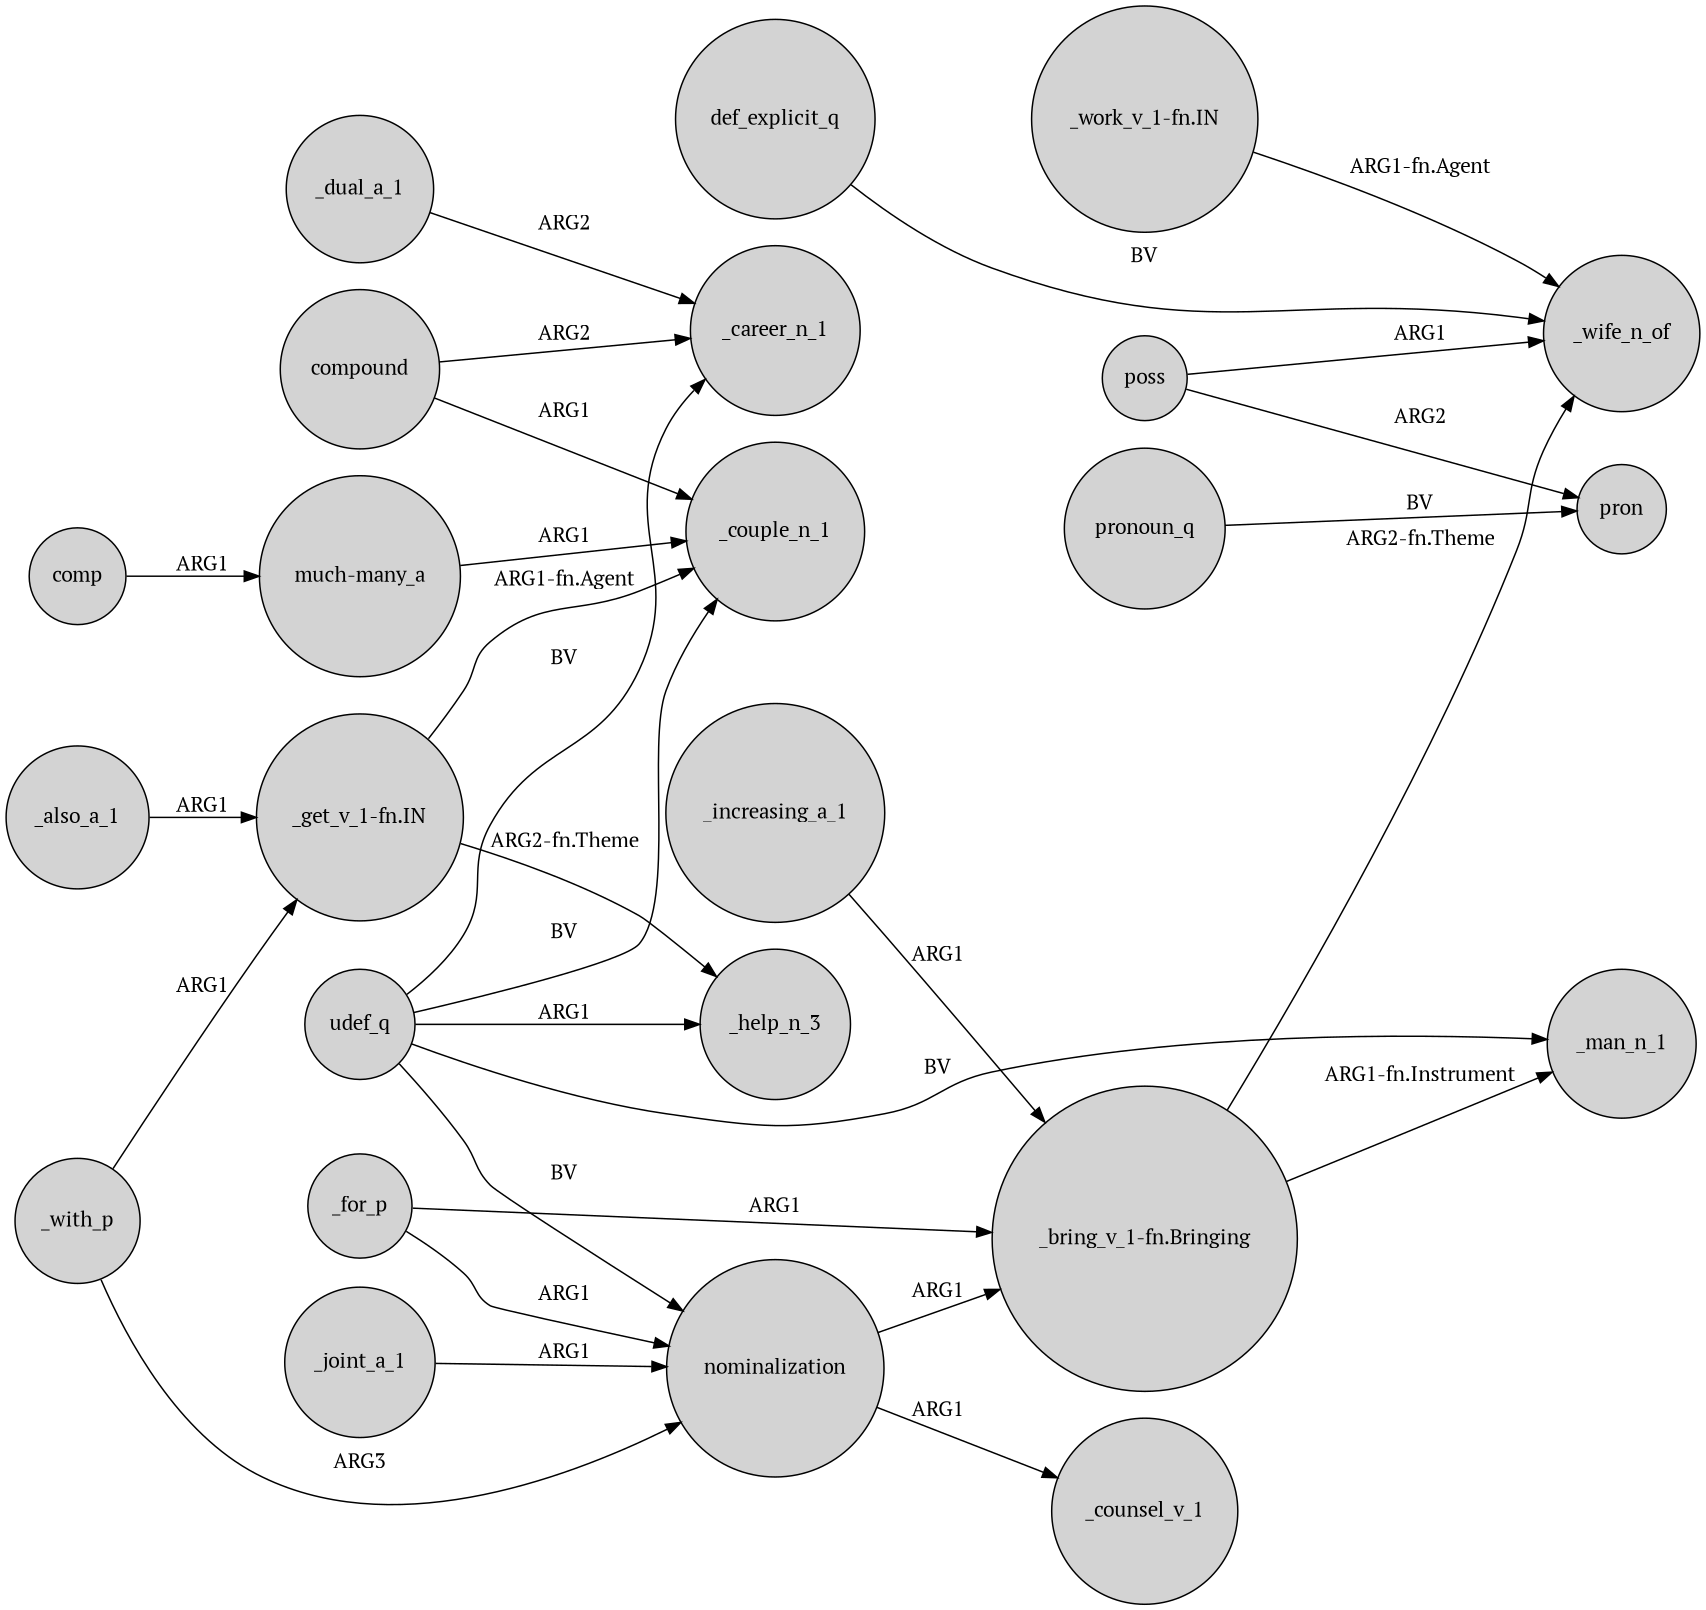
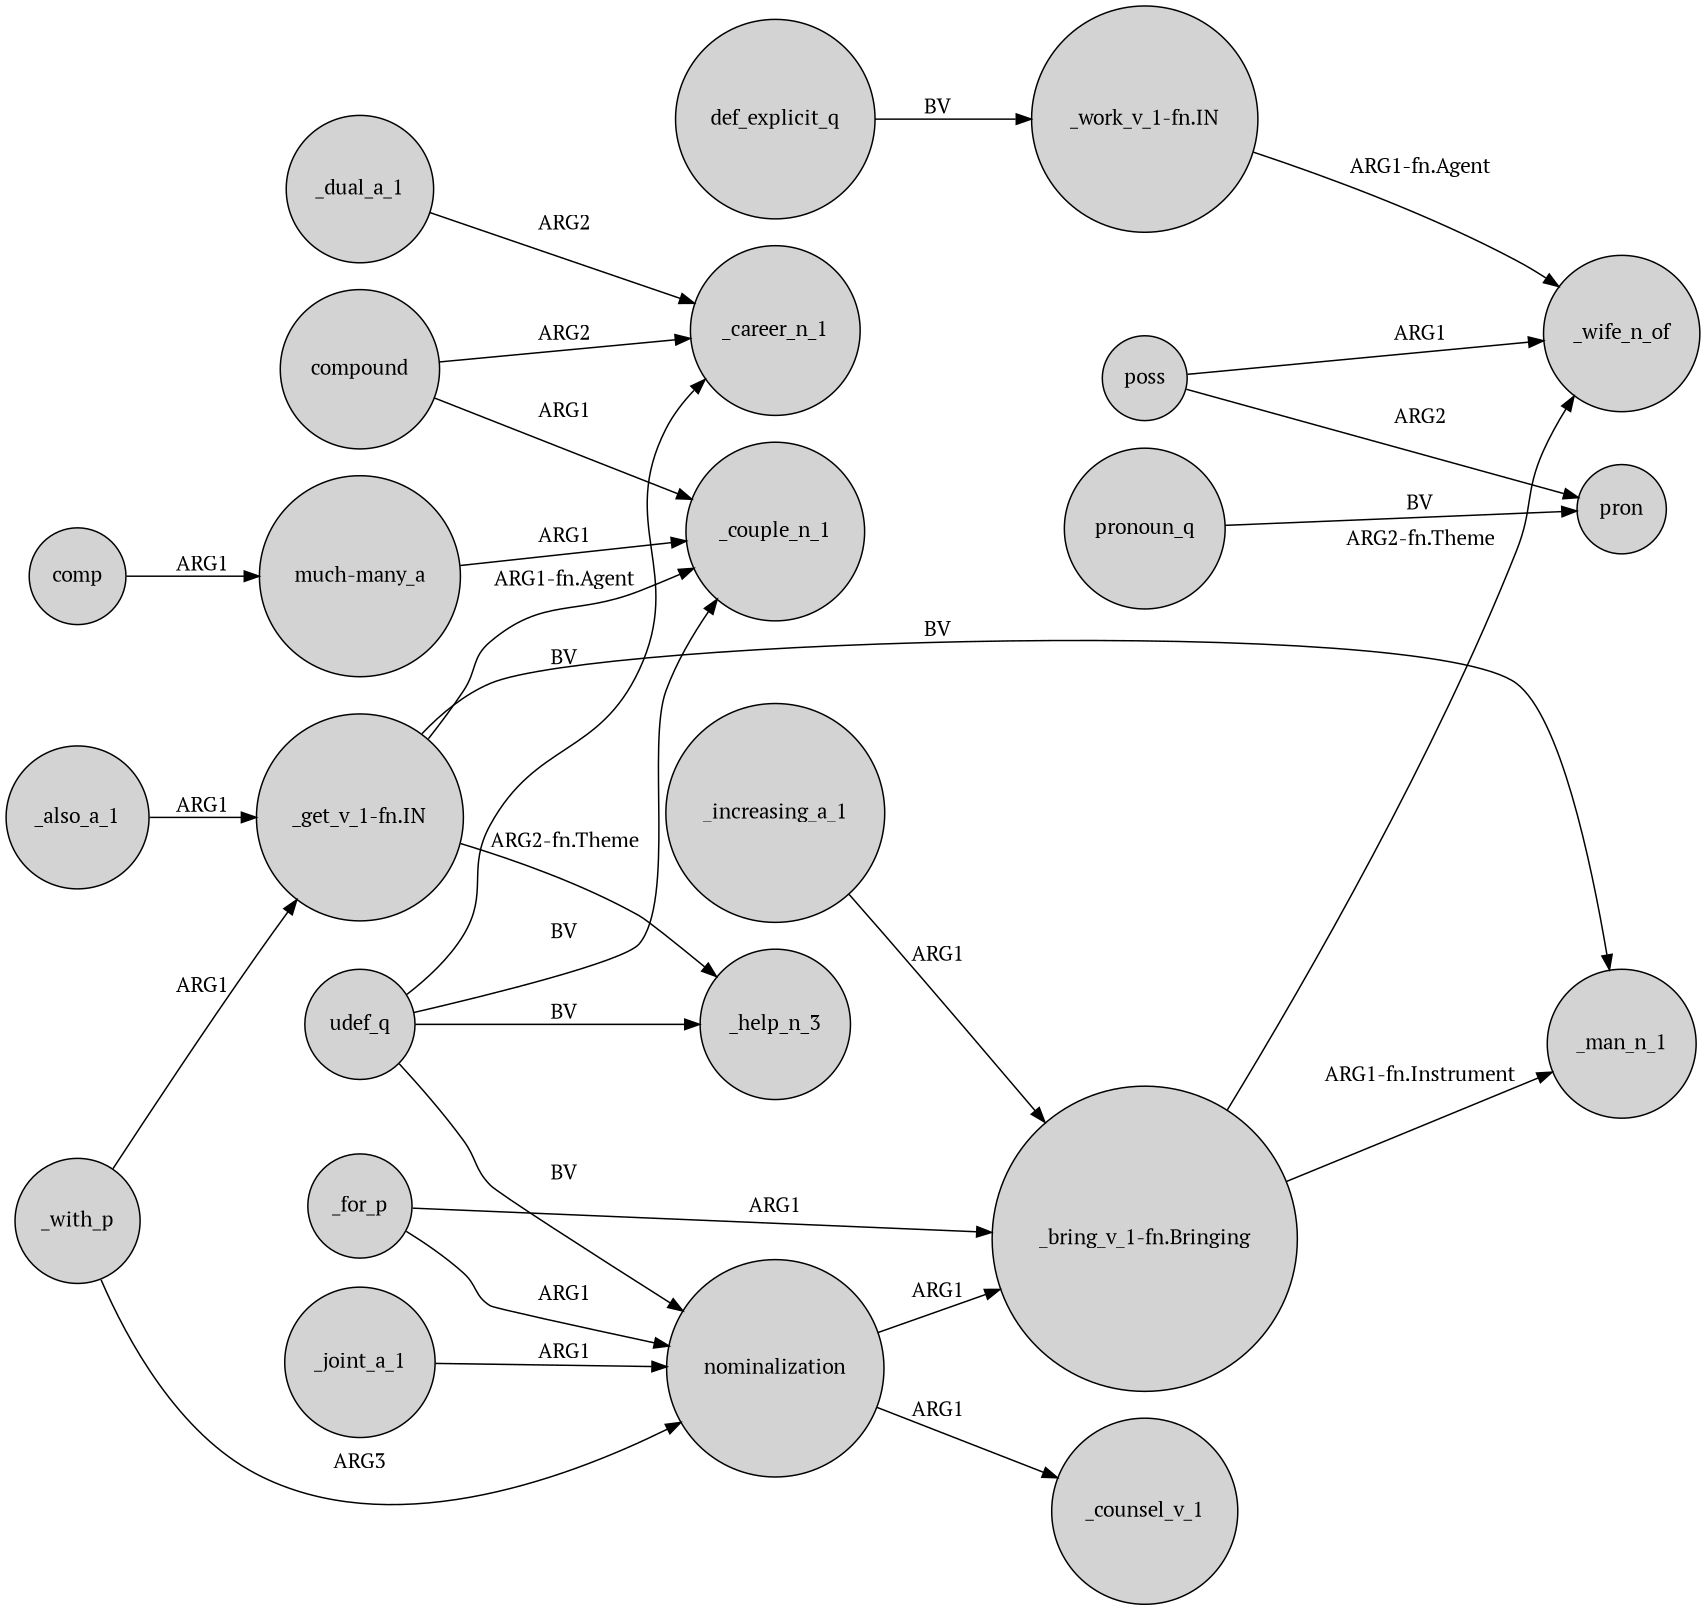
edge "def_explicit_q" -> "_wife_n_of": now "def_explicit_q" -> "_work_v_1-fn.IN"
edge "udef_q" -> "_help_n_3": label "ARG1" -> "BV"
edge "udef_q" -> "_man_n_1": now "_get_v_1-fn.IN" -> "_man_n_1"
